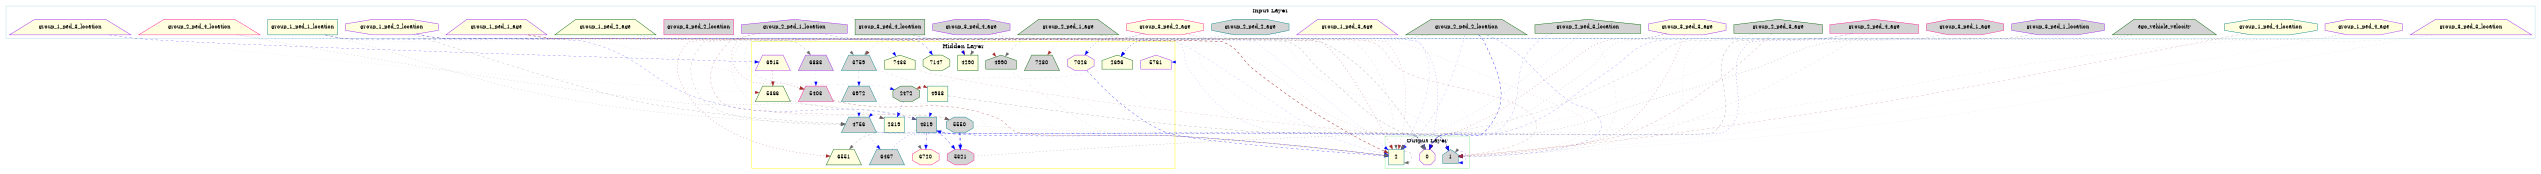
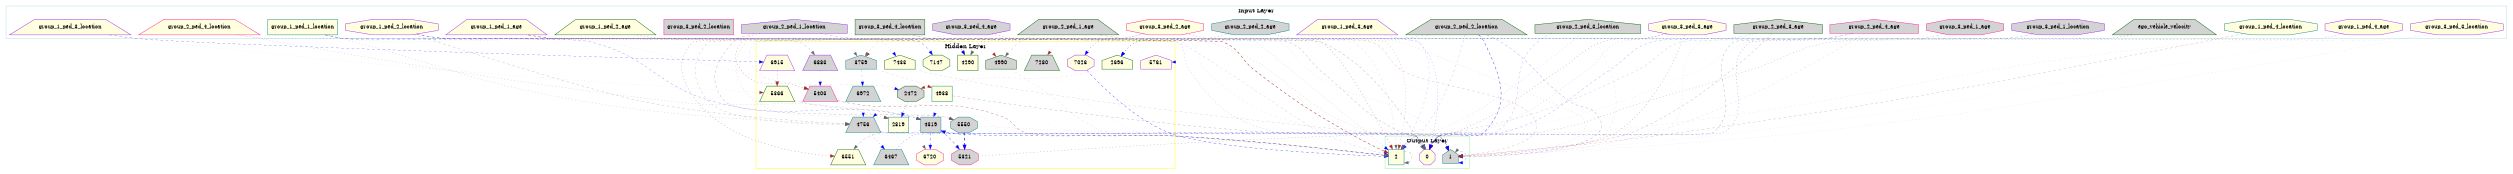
node "group_3_ped_3_location": shape trapezium -> octagon
node "3759": shape trapezium -> house
